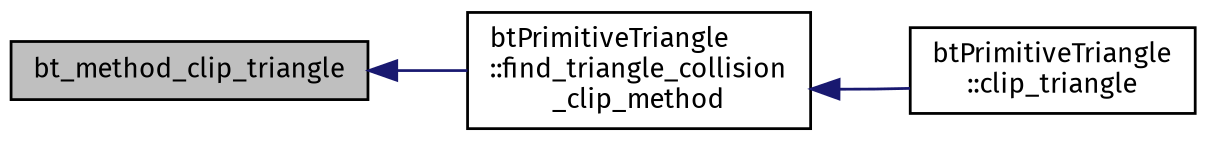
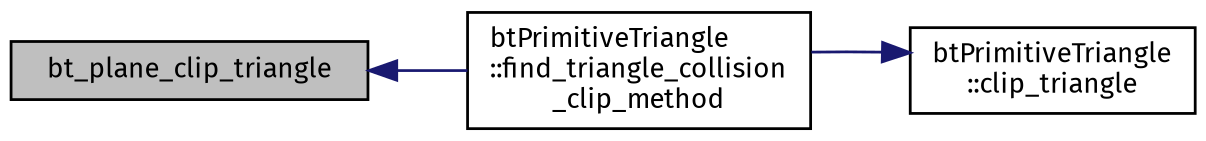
node "bt_method_clip_triangle": label "bt_method_clip_triangle" -> "bt_plane_clip_triangle"
edge "btPrimitiveTriangle ::clip_triangle" -> "btPrimitiveTriangle ::find_triangle_collision _clip_method": reversed
